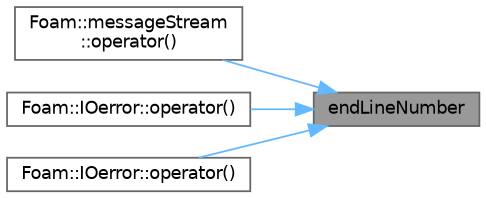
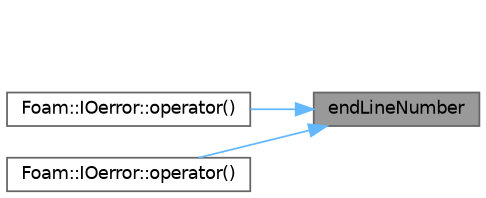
node "Foam::messageStream ::operator()": removed
